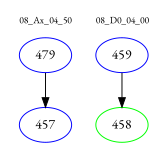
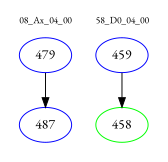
cluster "08_Ax_04_50": label "08_Ax_04_50" -> "08_Ax_04_00"
cluster "08_D0_04_00": label "08_D0_04_00" -> "58_D0_04_00"
node "457": label "457" -> "487"
